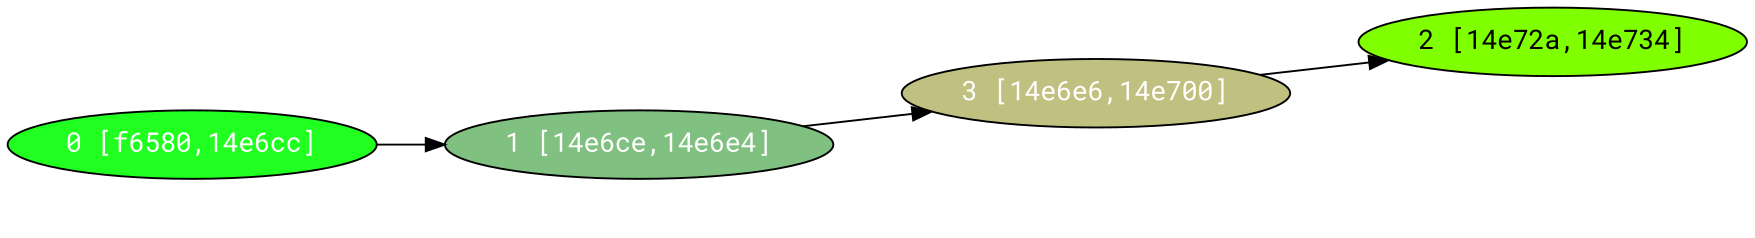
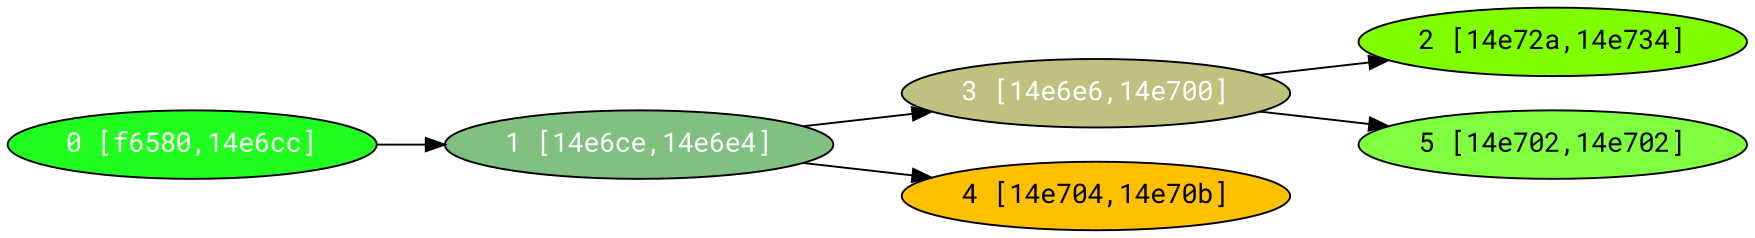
node "5 [14e702,14e702]": added
node "4 [14e704,14e70b]": added
